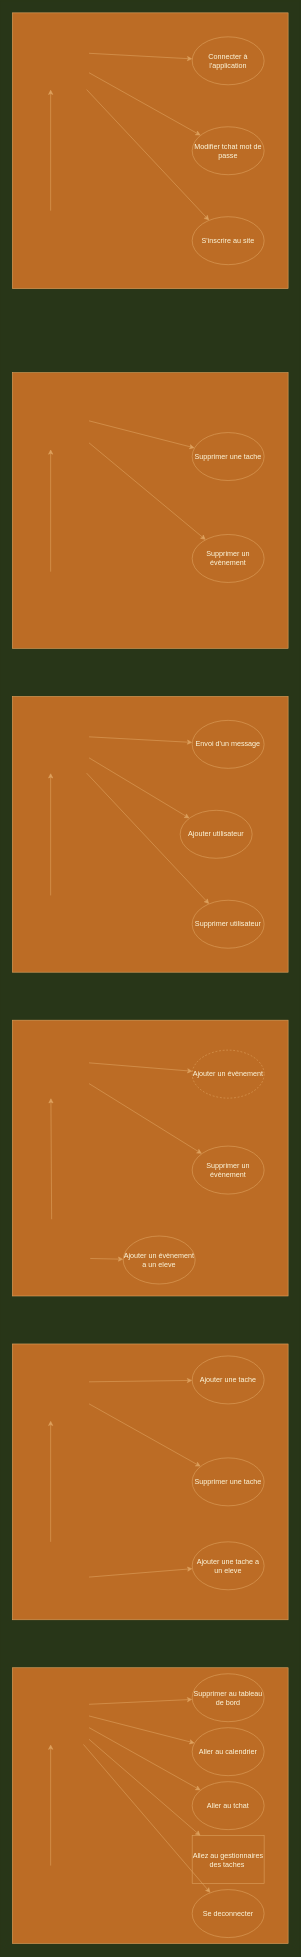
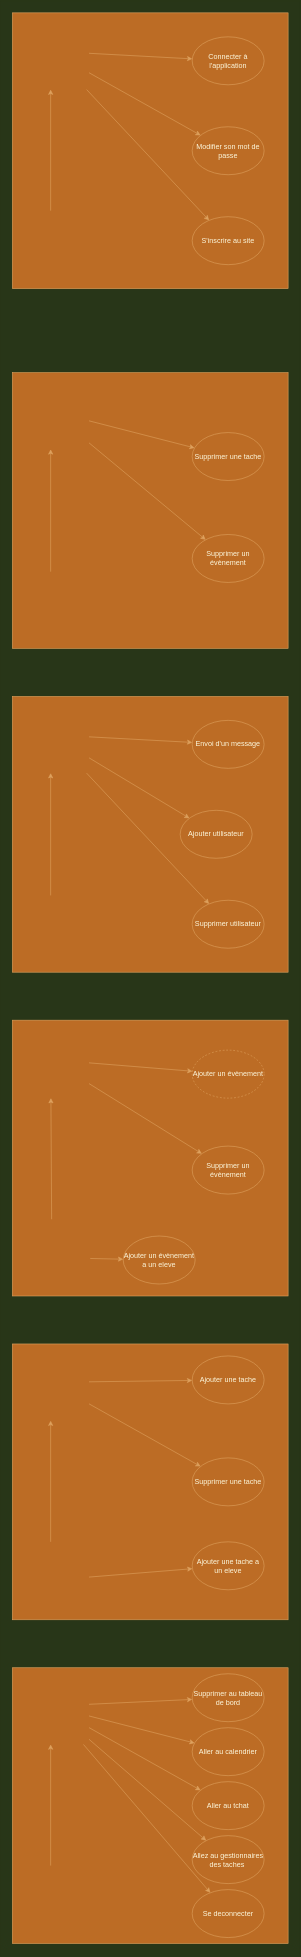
node "Modifier tchat mot de passe": label "Modifier tchat mot de passe" -> "Modifier son mot de passe"
node "Allez au gestionnaires des taches": shape rectangle -> ellipse
